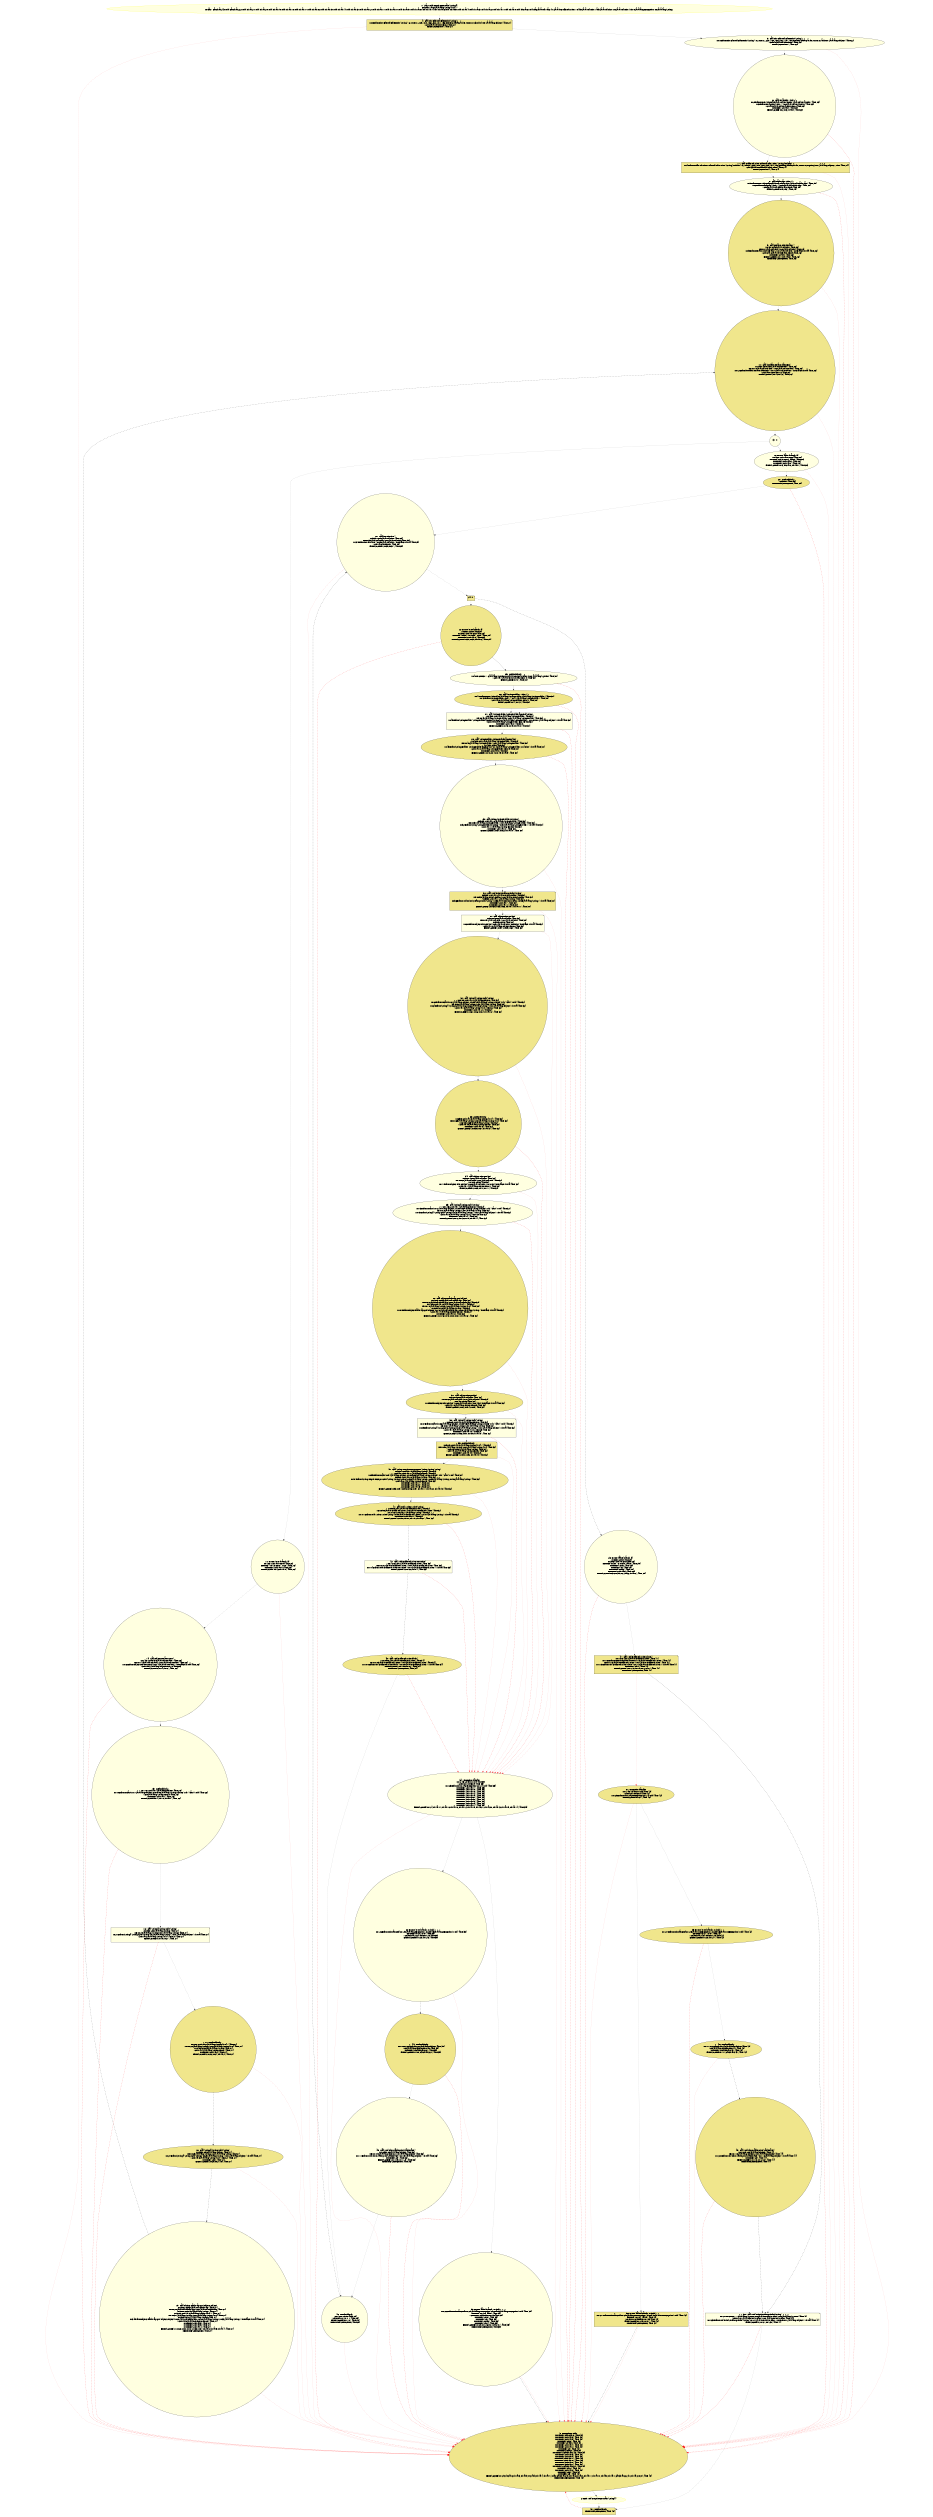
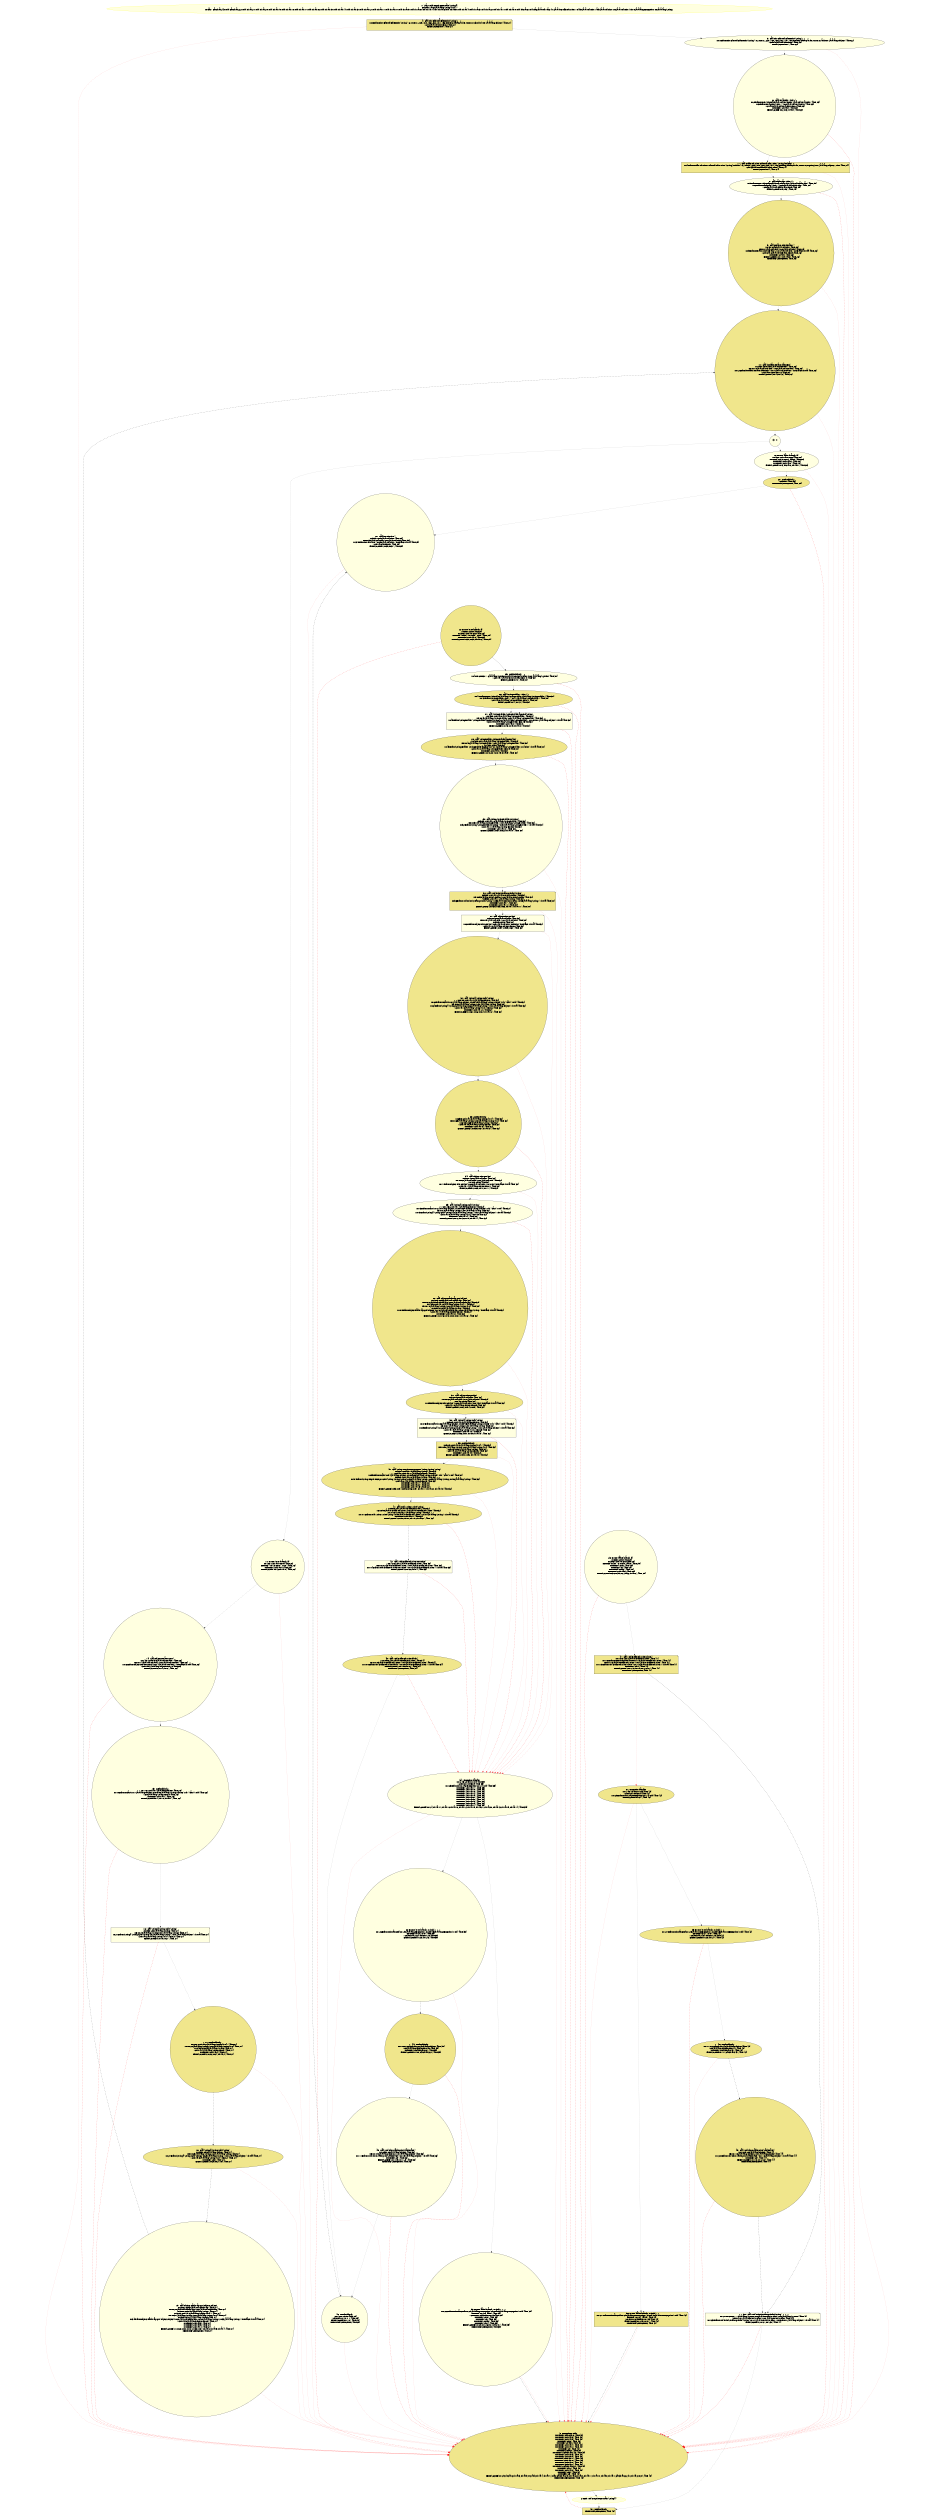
node "24: +": removed
